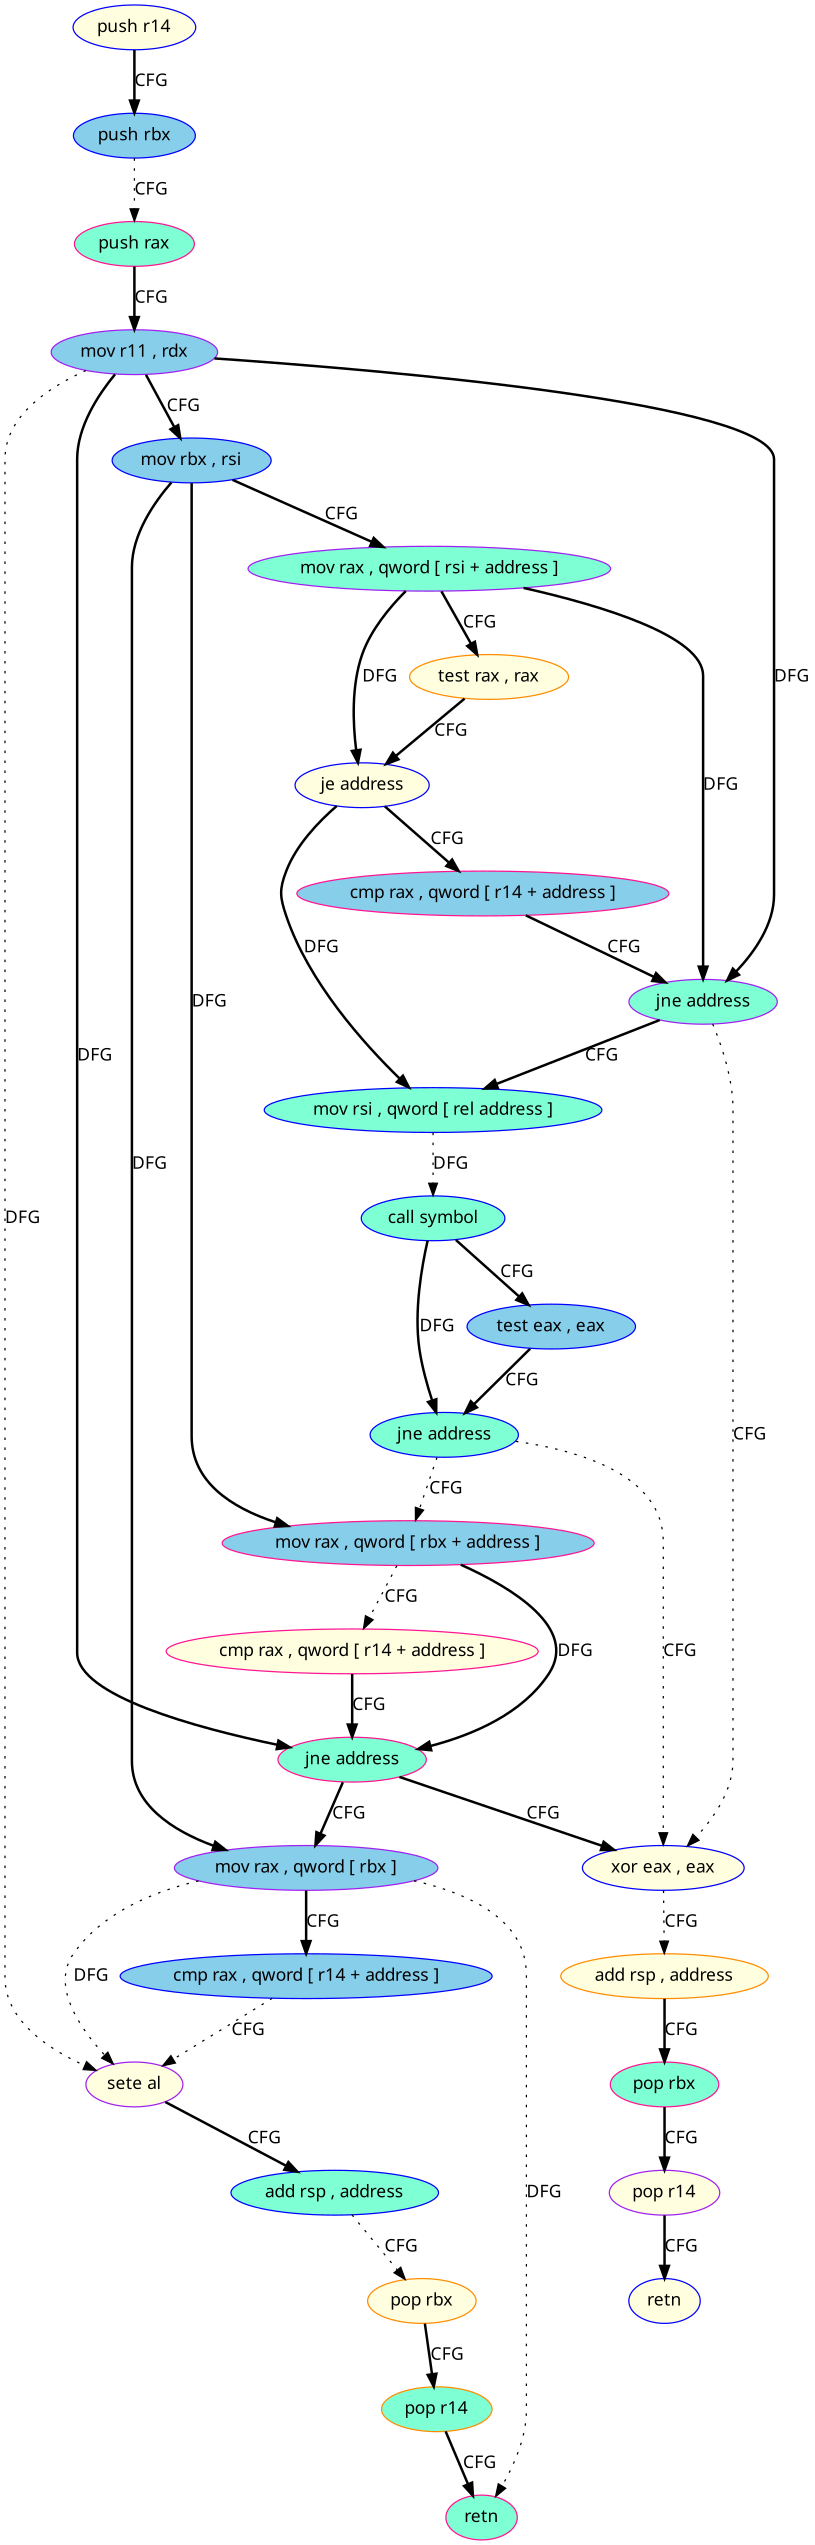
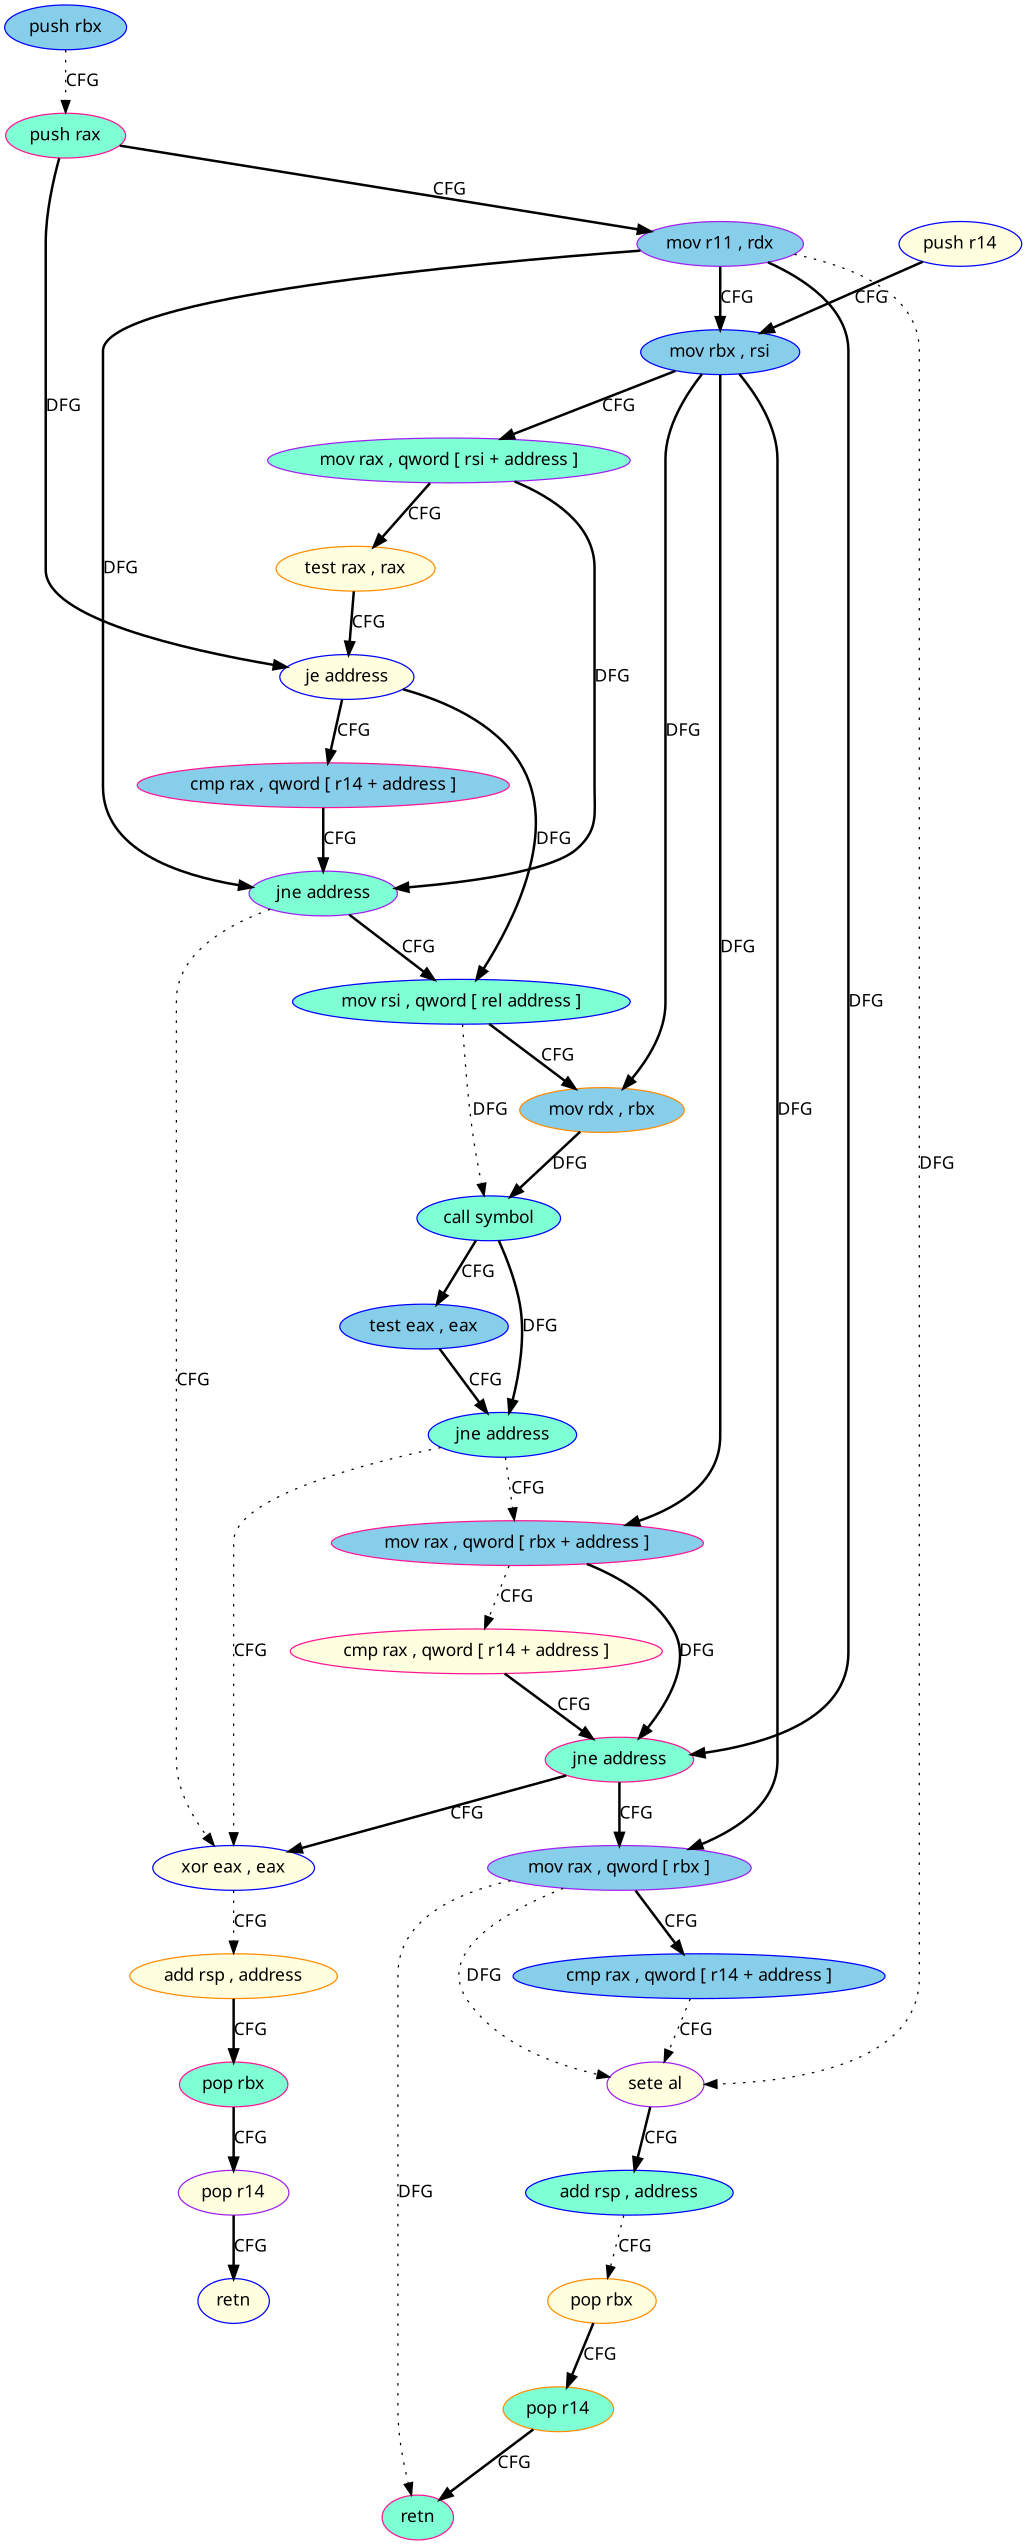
edge "push r14" -> "push rbx": now "push r14" -> "mov rbx , rsi"
edge "mov rax , qword [ rsi + address ]" -> "je address": now "push rax" -> "je address"
node "mov rdx , rbx": added
